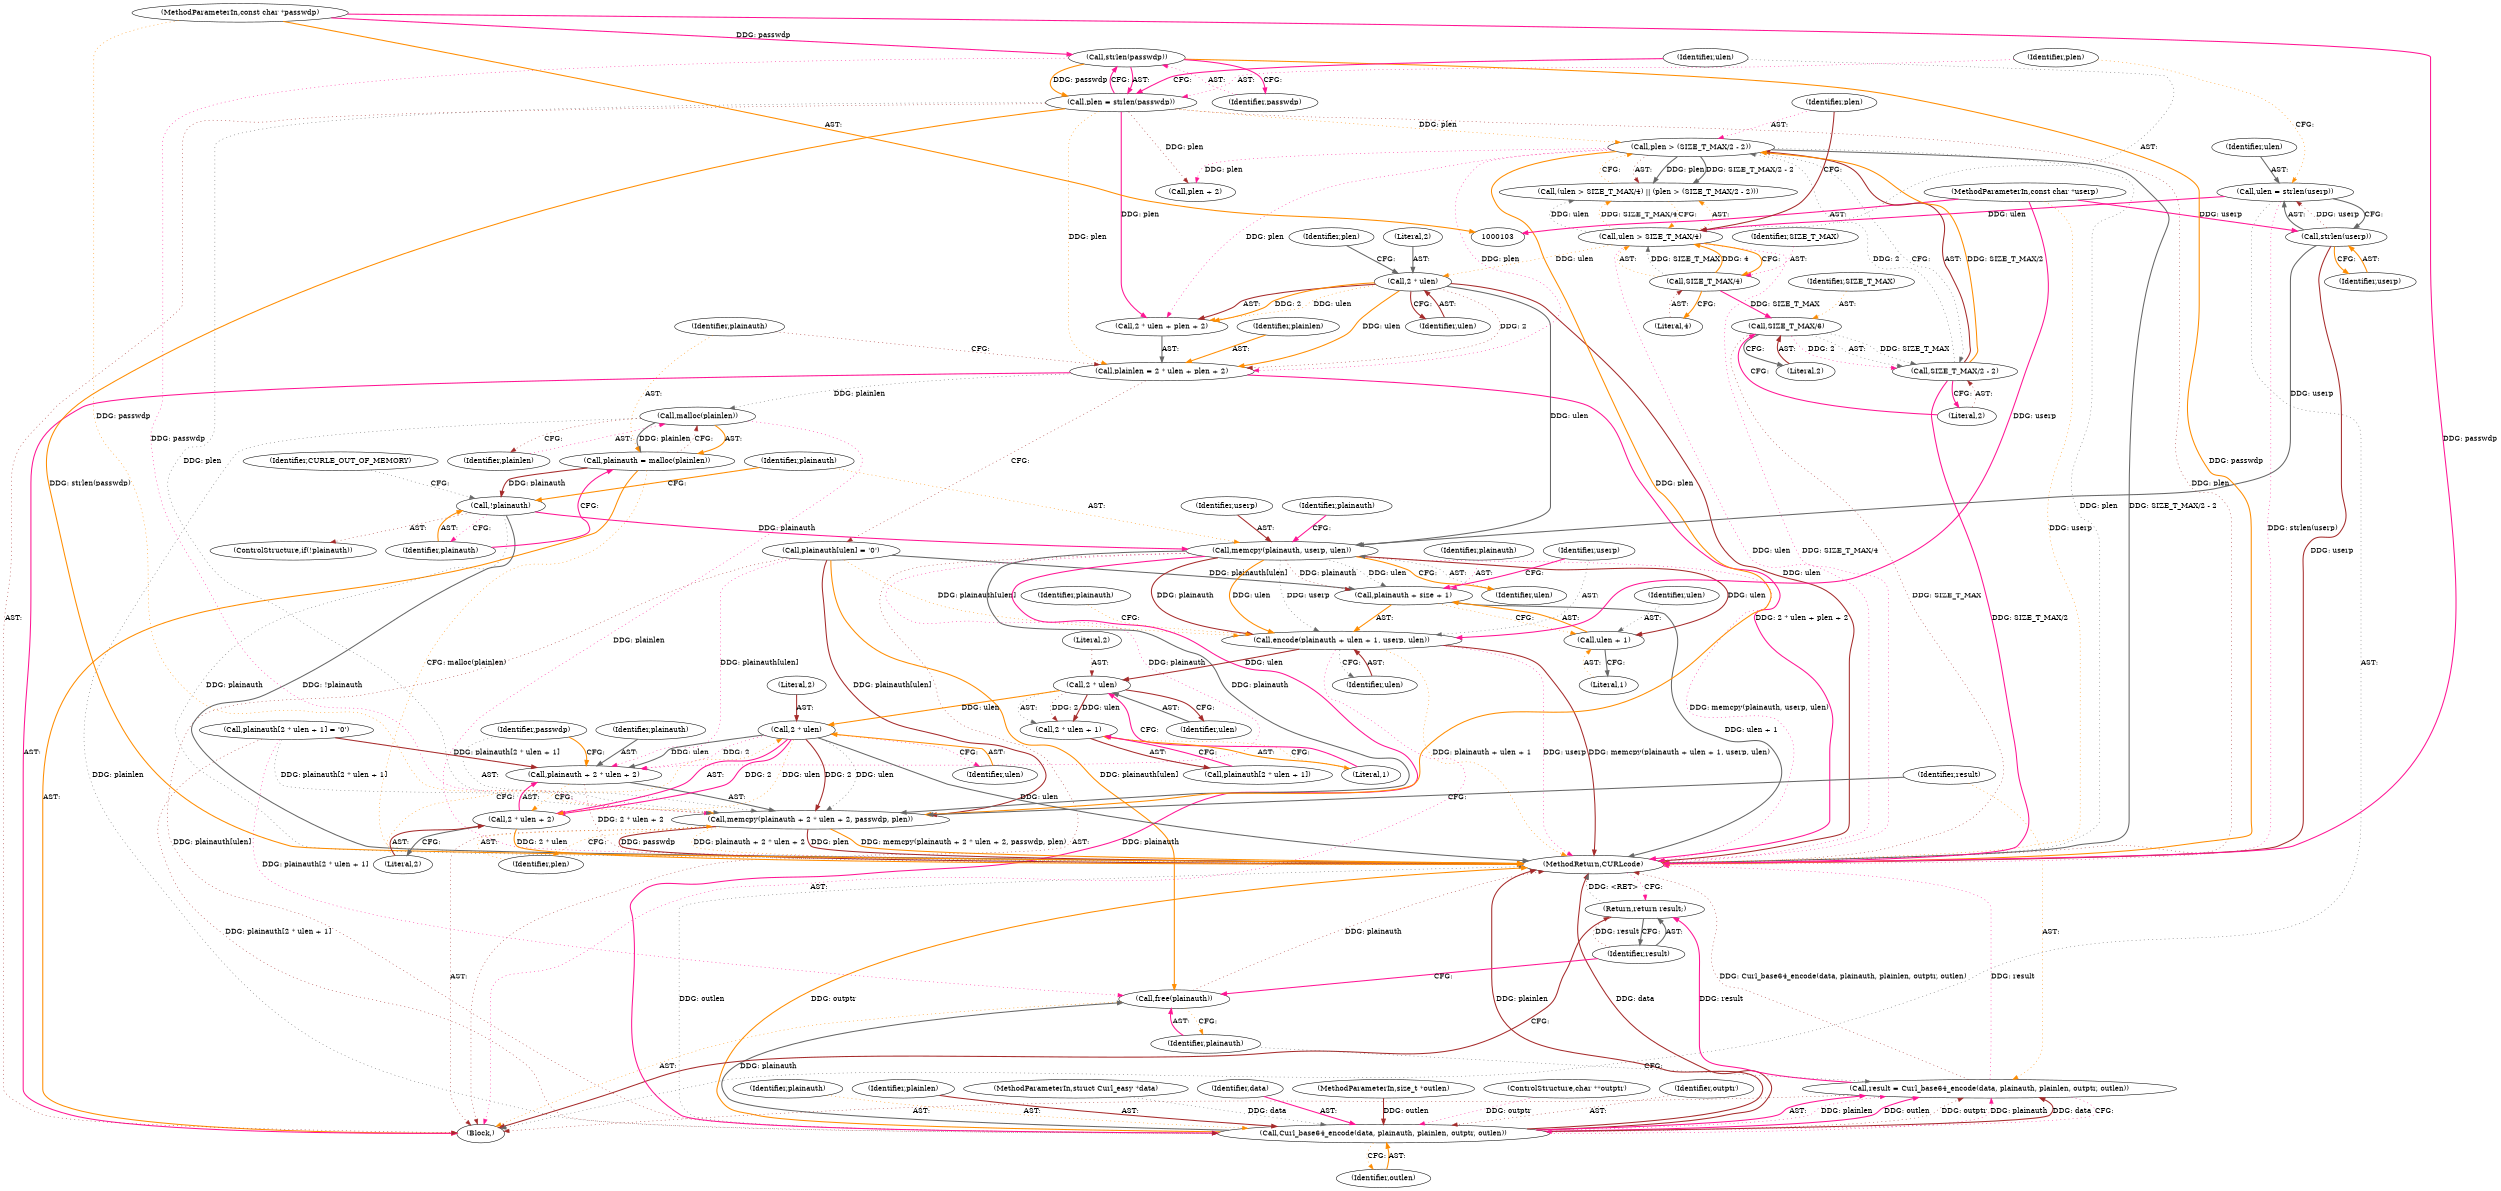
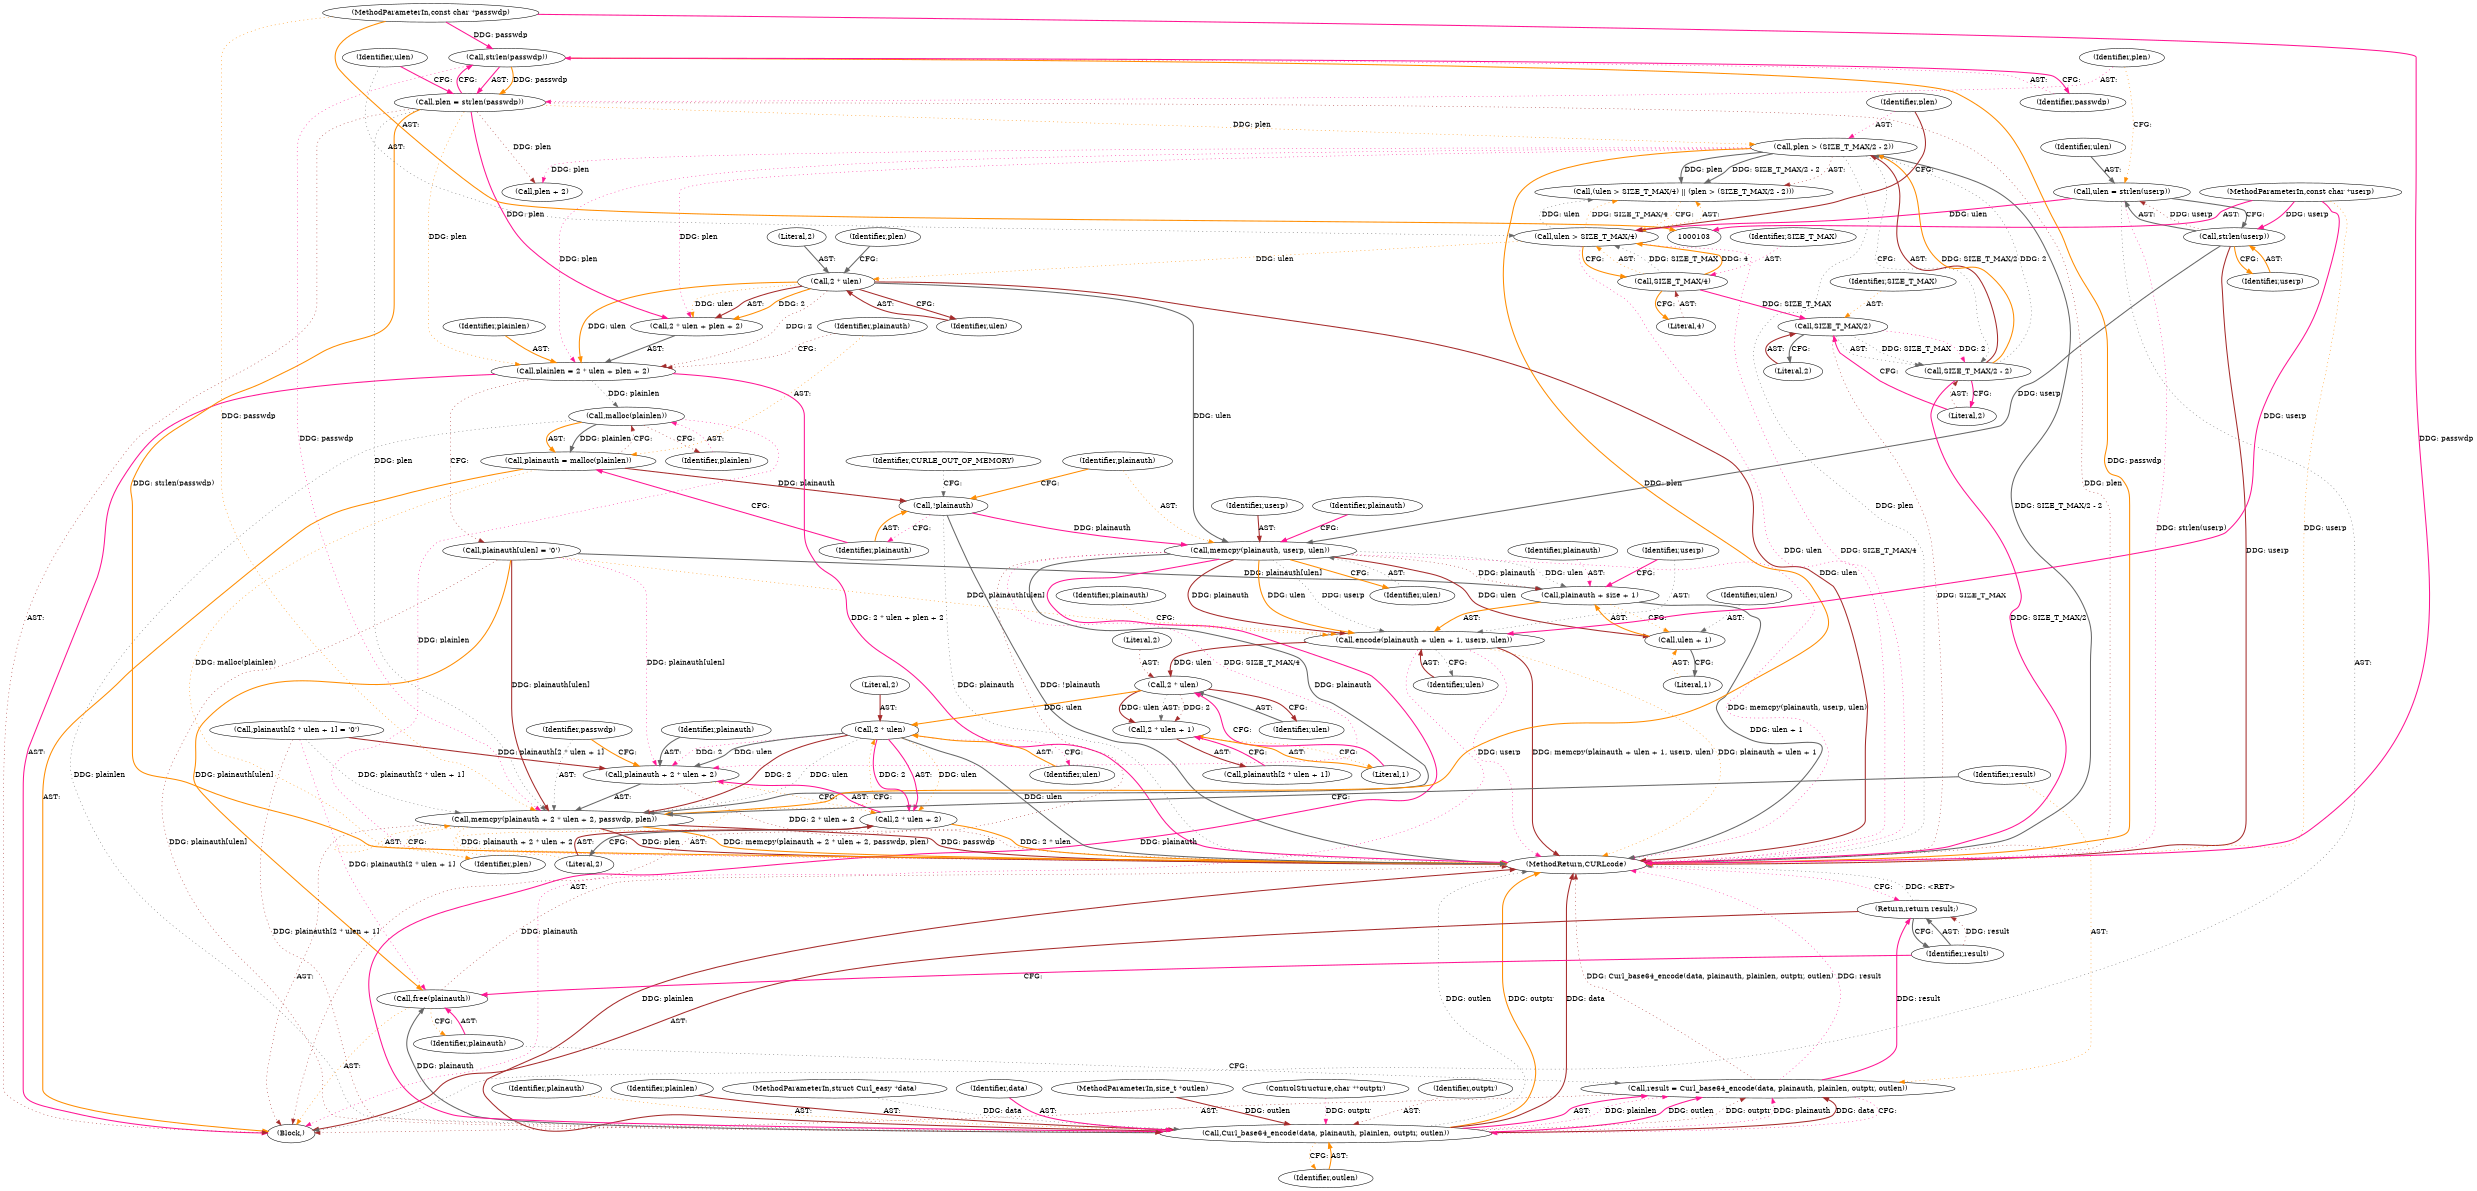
edge "(Call,(ulen > SIZE_T_MAX/4) || (plen > (SIZE_T_MAX/2 - 2)))" -> "(Call,plen > (SIZE_T_MAX/2 - 2))": removed, label "CFG:"
node "(Call,SIZE_T_MAX/6)": label "(Call,SIZE_T_MAX/6)" -> "(Call,SIZE_T_MAX/2)"
node "(ControlStructure,if(!plainauth))": removed
edge "(Call,plainauth = malloc(plainlen))" -> "(MethodReturn,CURLcode)": label "CFG: malloc(plainlen)" -> "DDG: malloc(plainlen)"
edge "(Call,memcpy(plainauth, userp, ulen))" -> "(Call,plainauth + 2 * ulen + 2)": label "DDG: plainauth" -> "DDG: SIZE_T_MAX/4"
edge "(Return,return result;)" -> "(Block,)": label "CFG: " -> "AST: "
